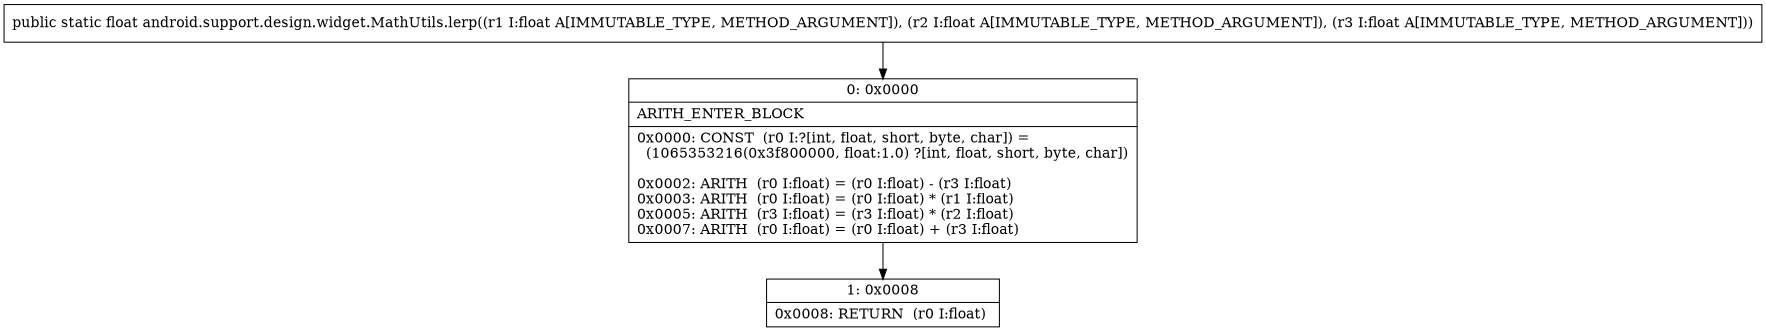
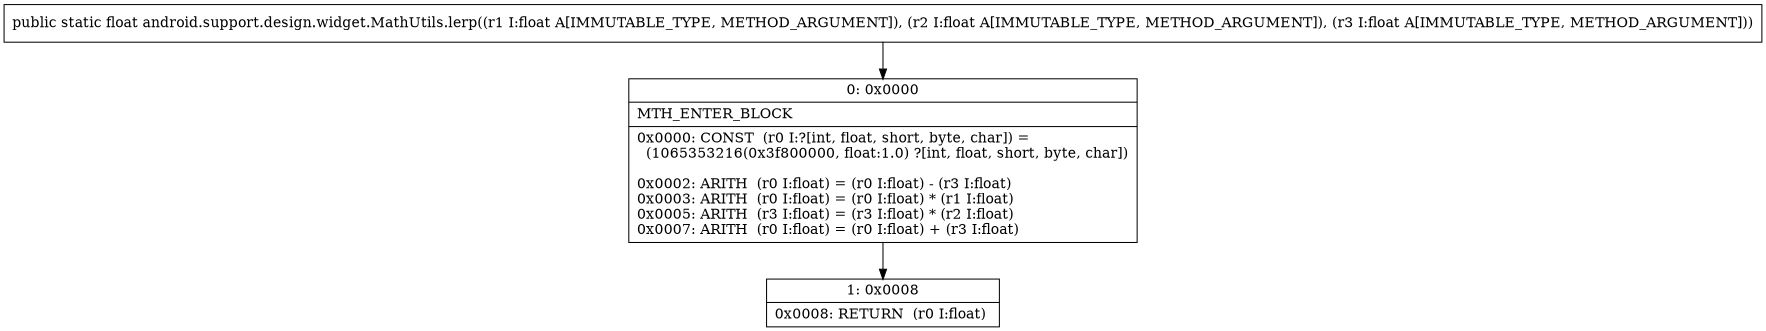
node "0: 0x0000": text "ARITH_ENTER_BLOCK" -> "MTH_ENTER_BLOCK"
